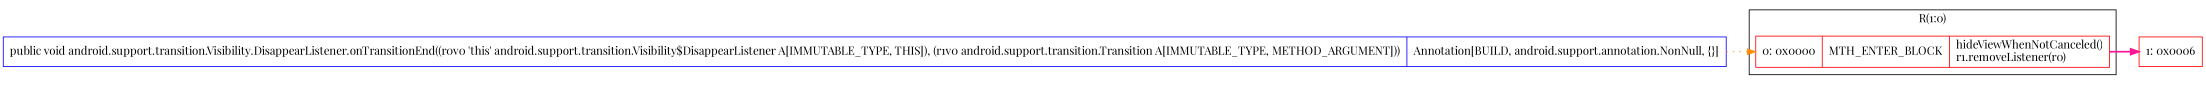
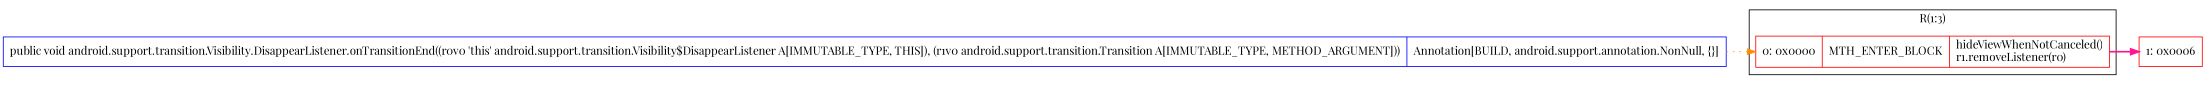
cluster "R(1:0)": label "R(1:0)" -> "R(1:3)"
